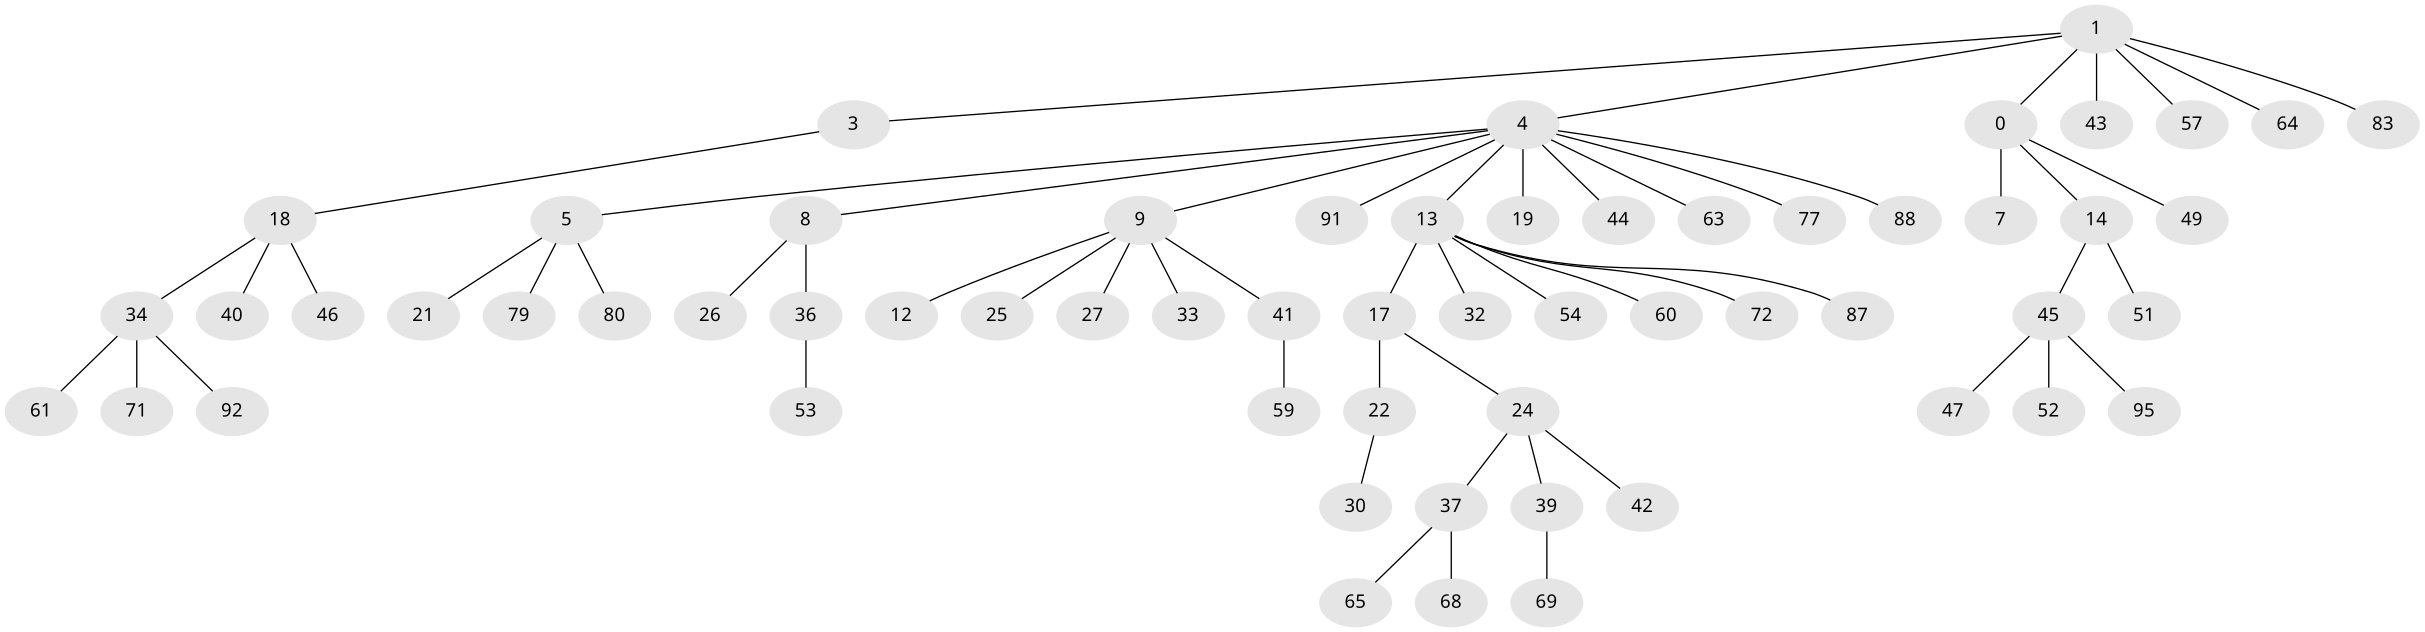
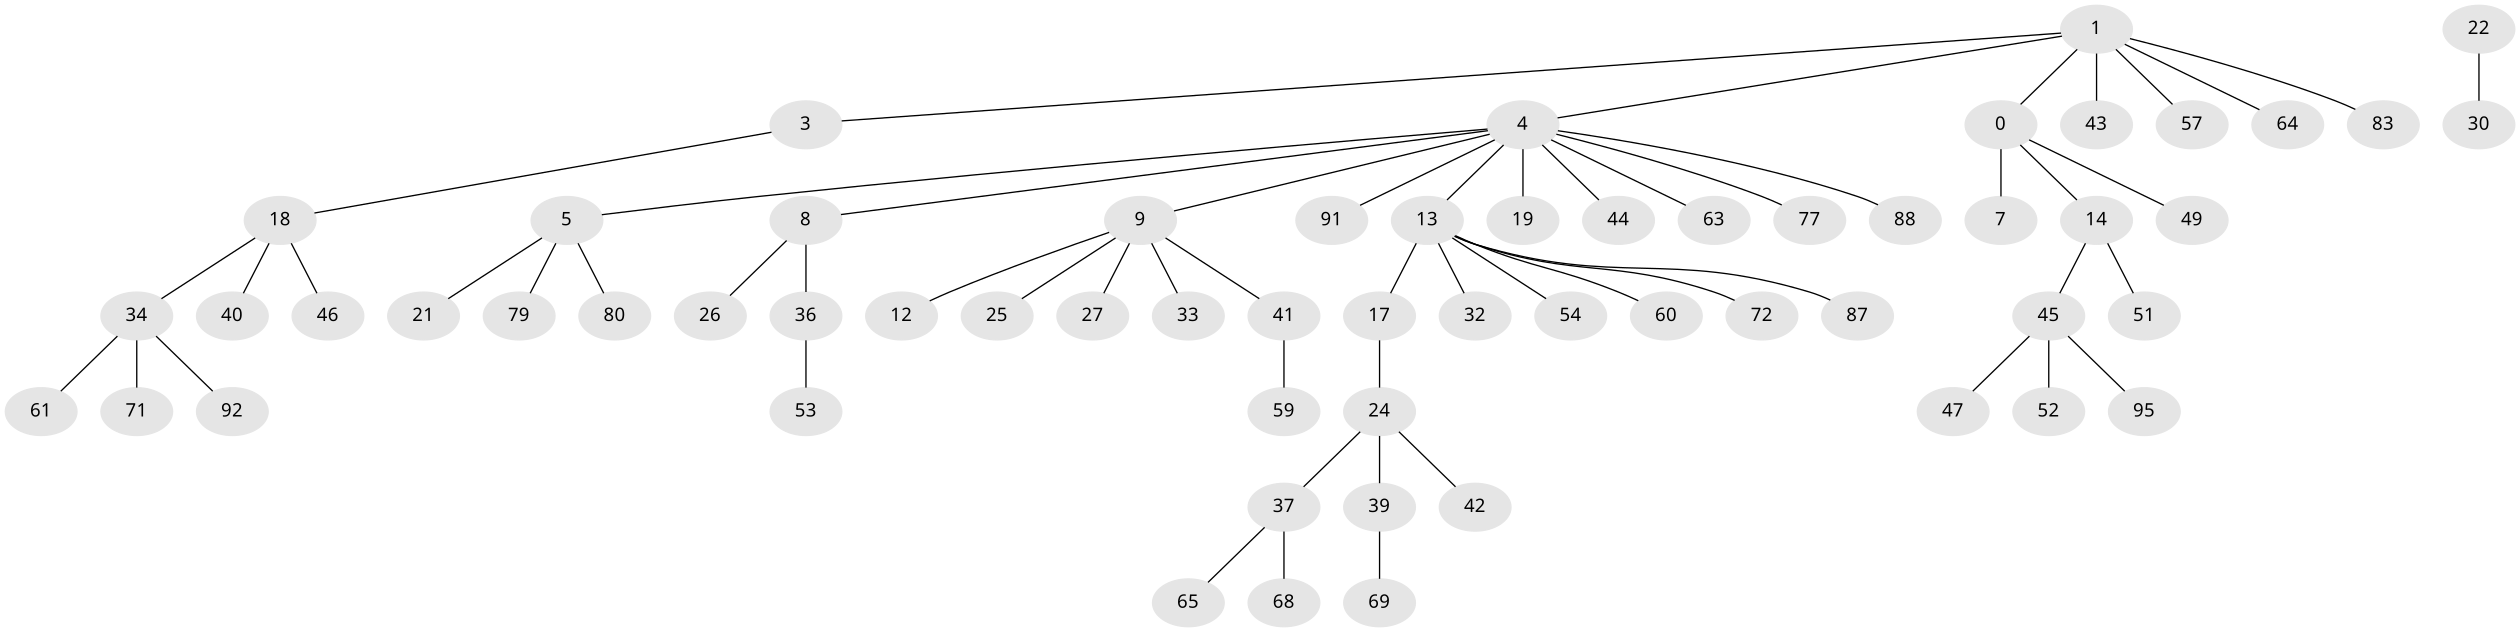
edge "17" -- "22": removed
